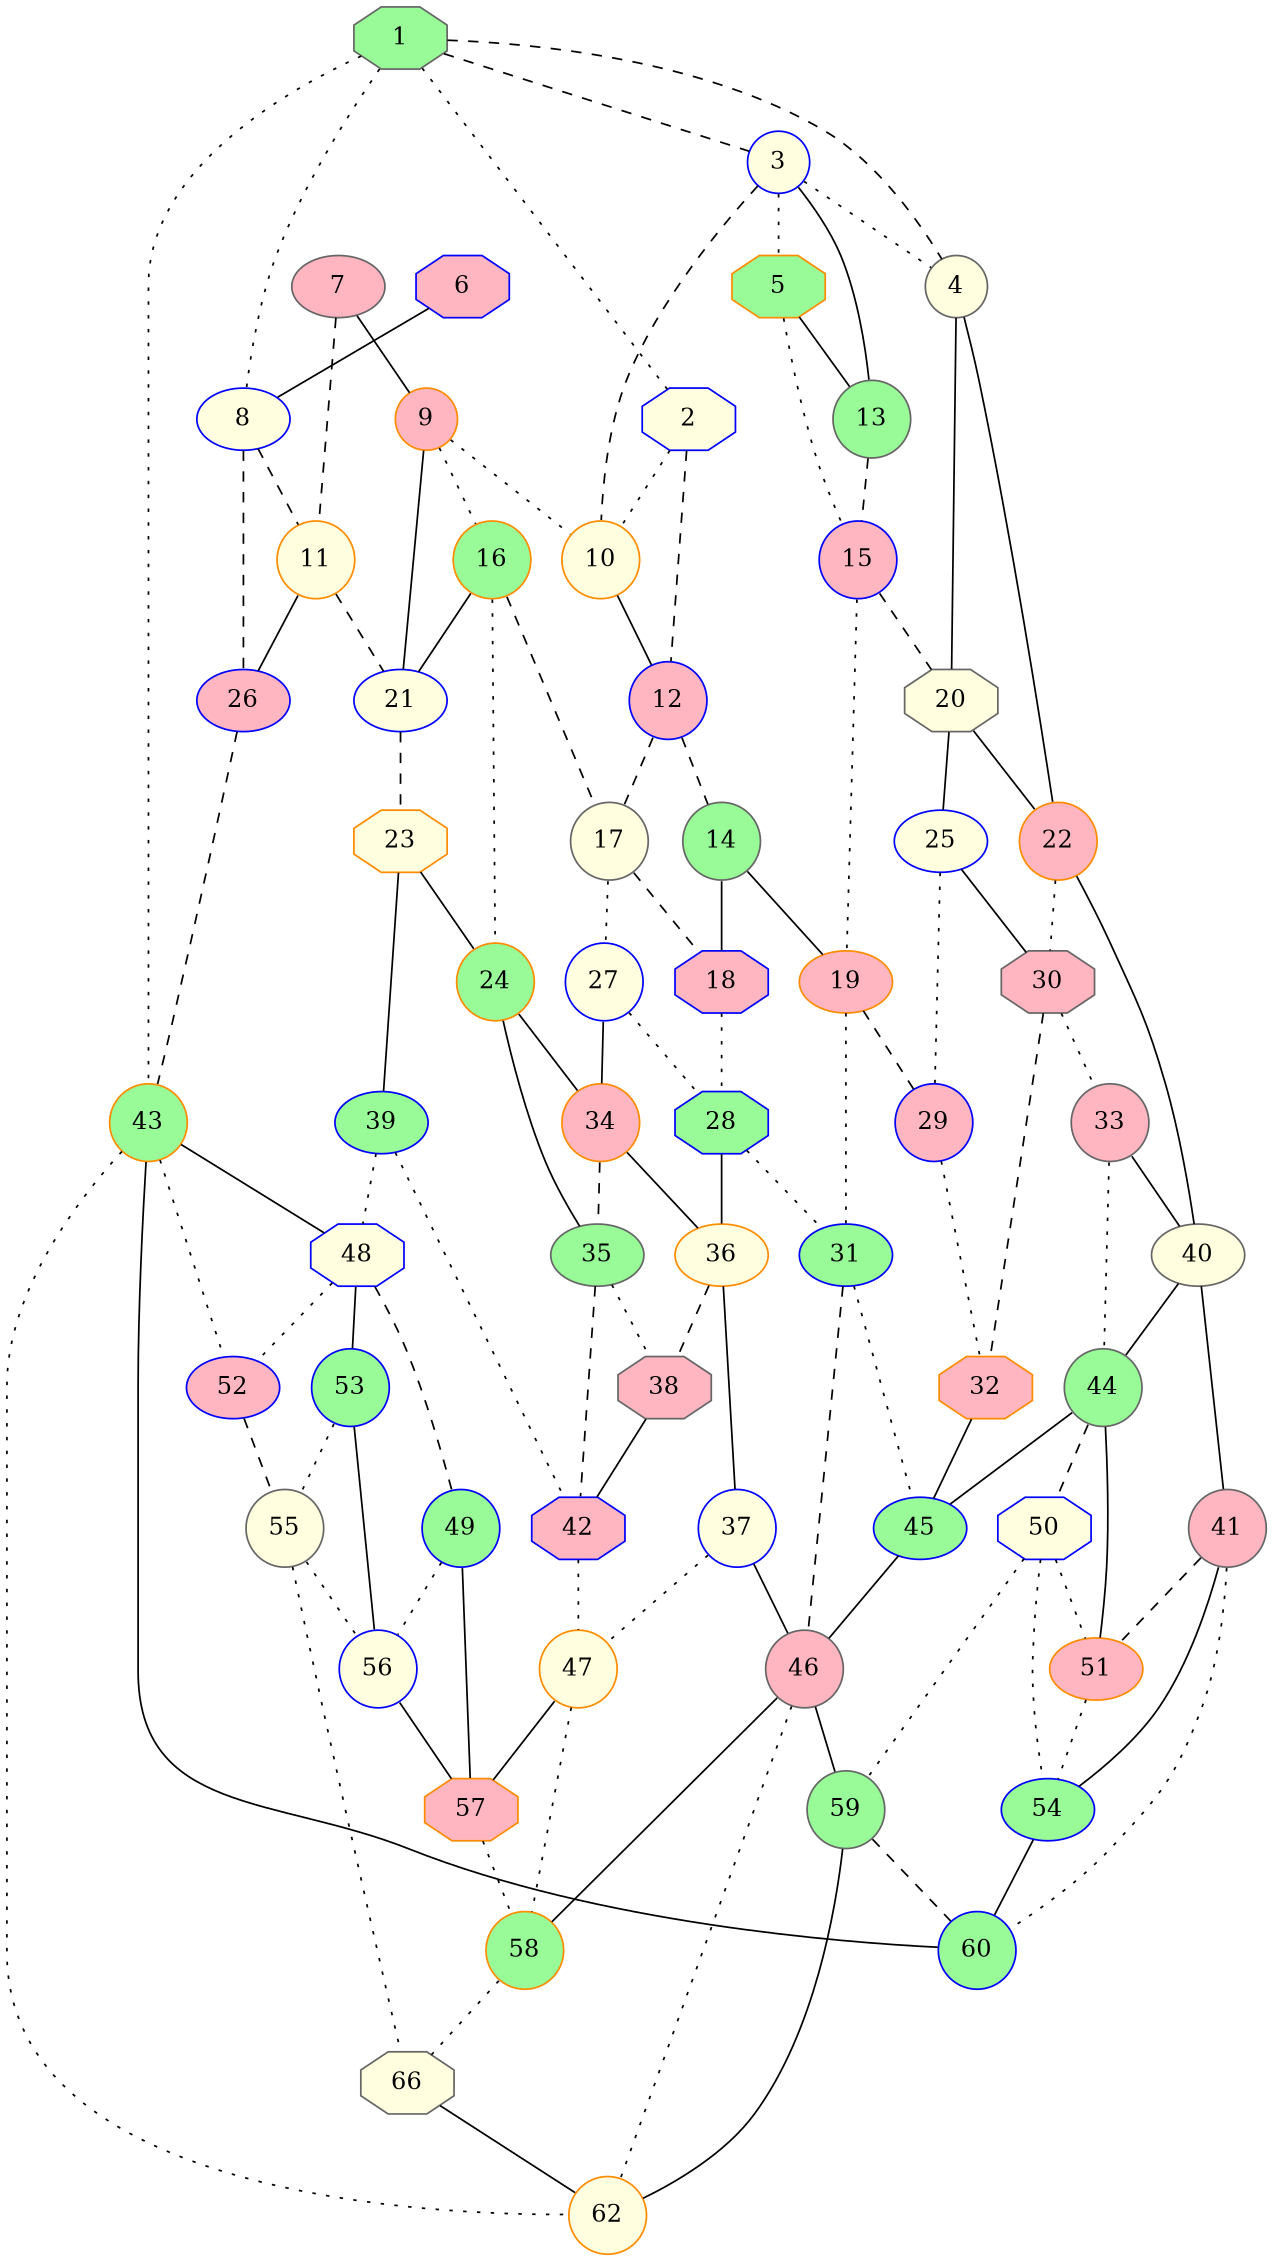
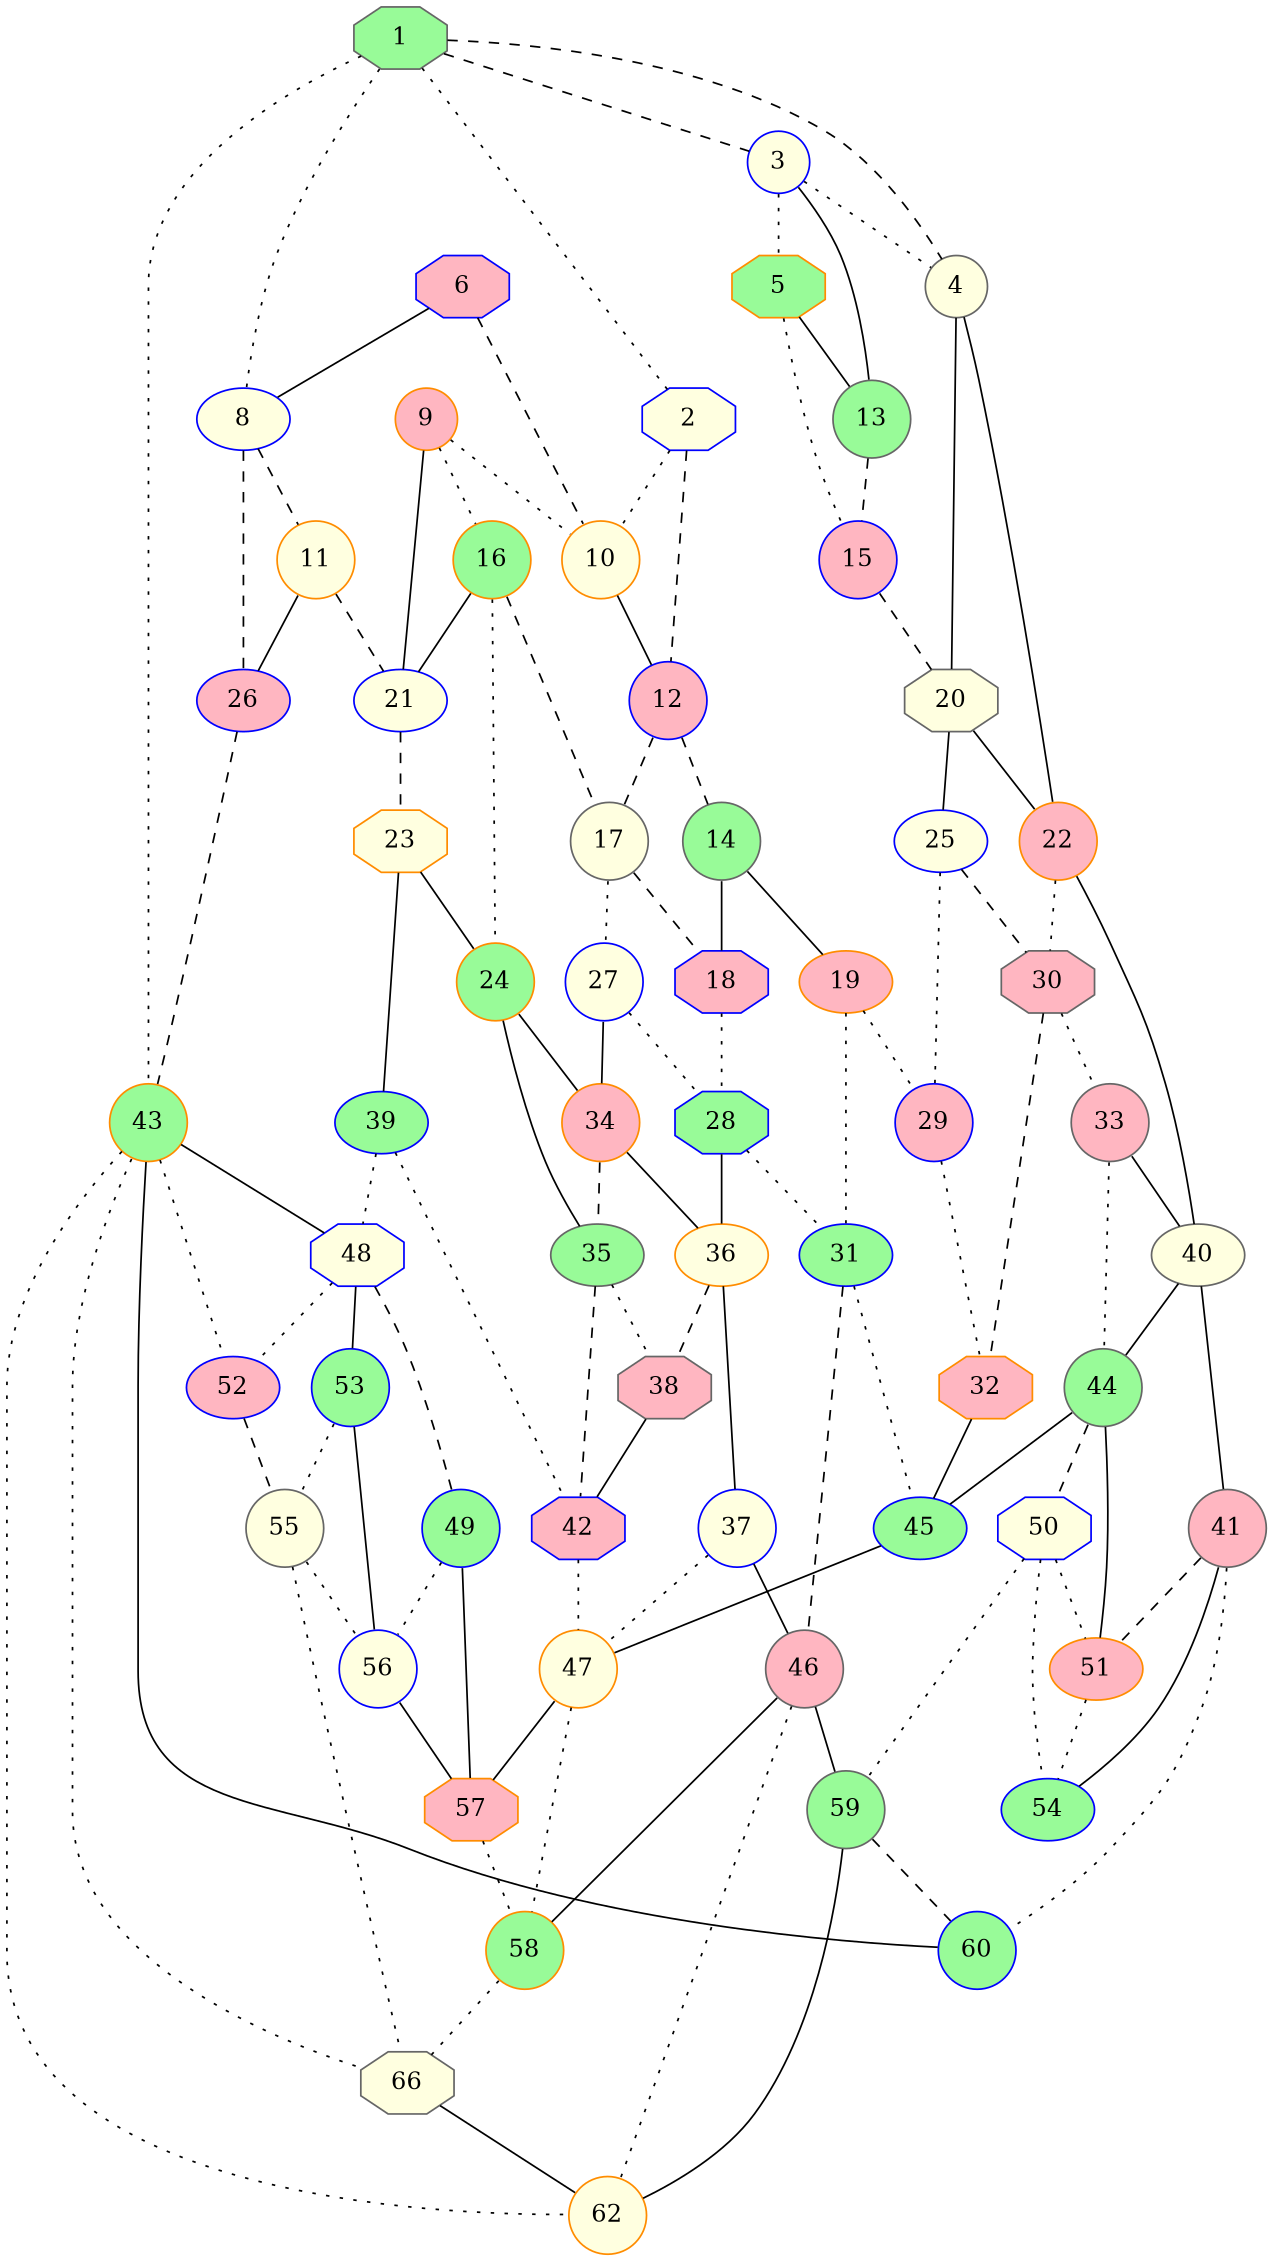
node "7": removed
edge "3" -- "10": now "6" -- "10"
edge "15" -- "19": removed
edge "25" -- "30": style solid -> dashed
edge "19" -- "29": style dashed -> dotted
edge "45" -- "46": now "45" -- "47"
edge "43" -- "66": added
edge "54" -- "60": removed
